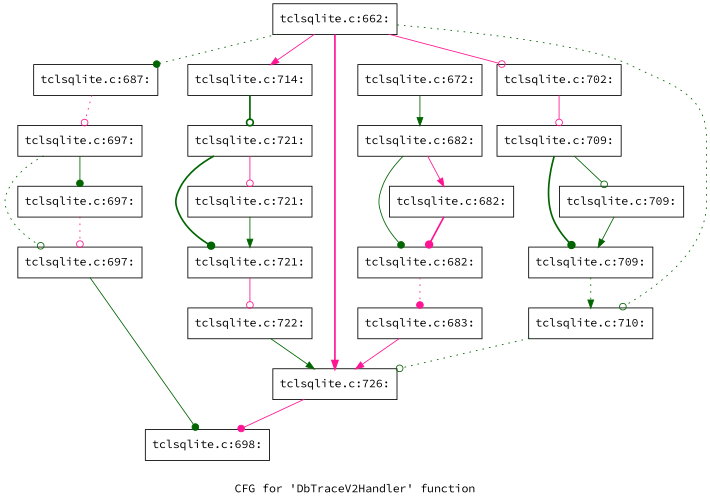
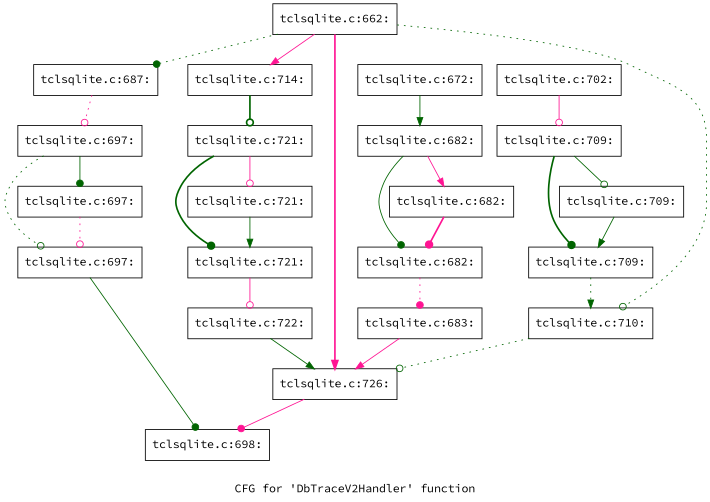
edge "tclsqlite.c:662:" -> "tclsqlite.c:702:": removed
